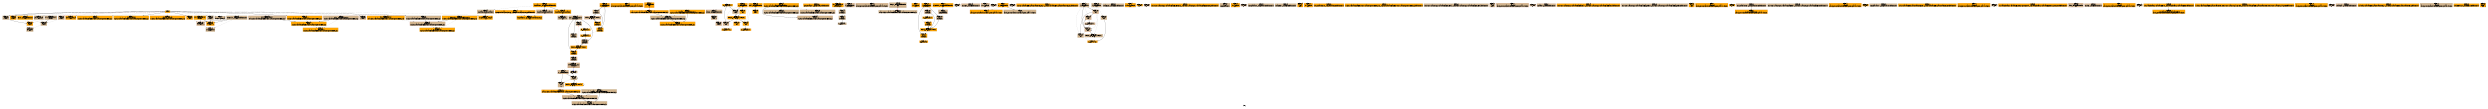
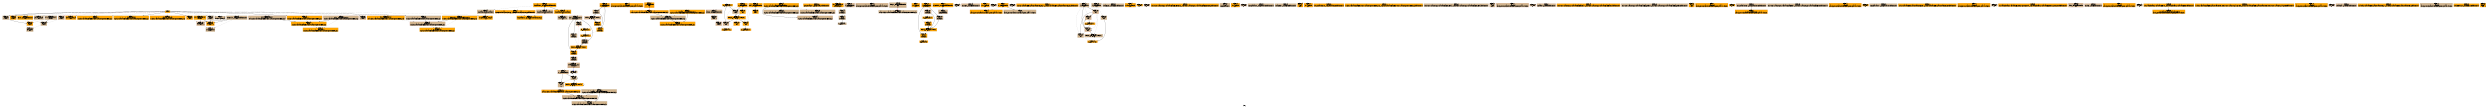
node "NodeID: 3": fillcolor tan -> orange
node "NodeID: 212": fillcolor tan -> orange
